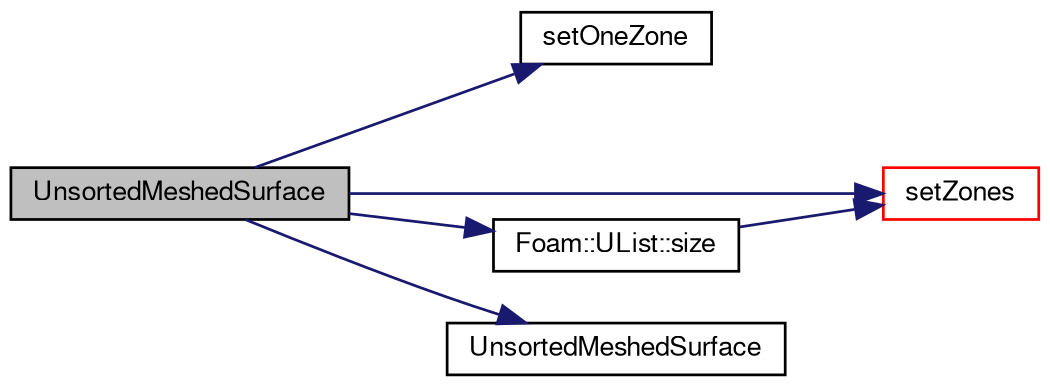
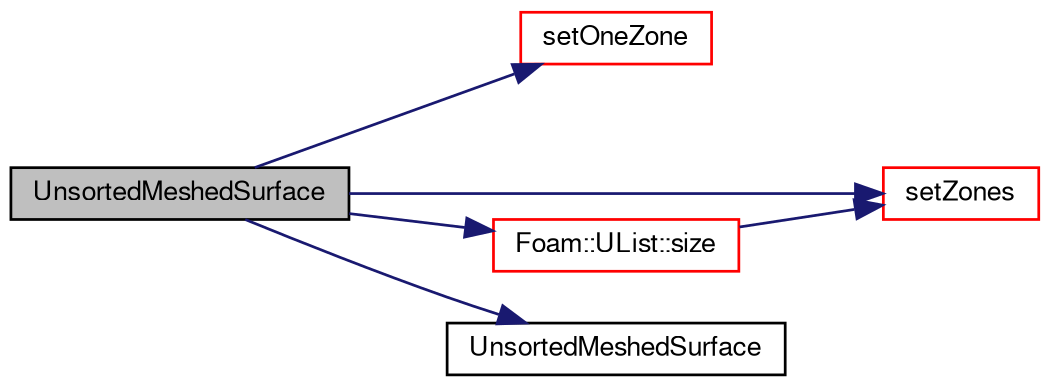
node "setOneZone": color black -> red
node "Foam::UList::size": color black -> red
